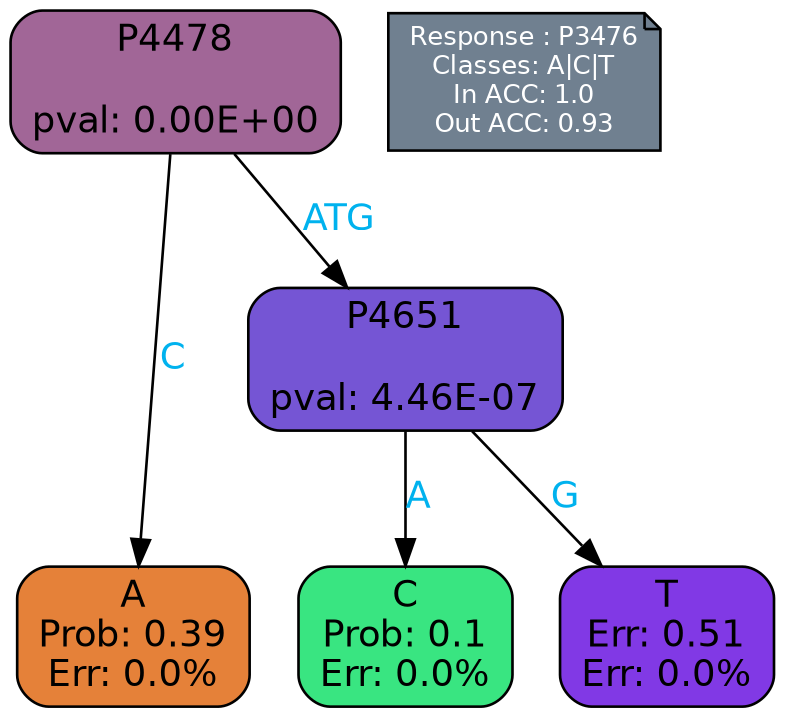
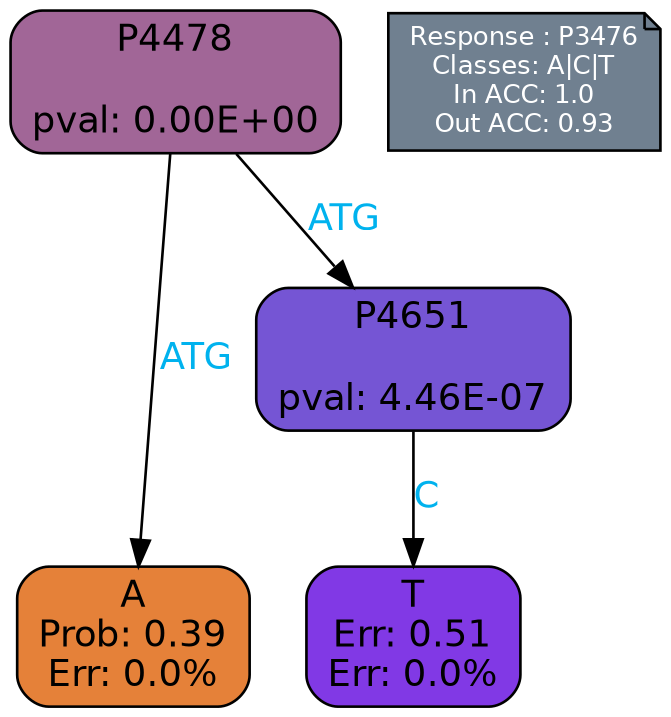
edge "P4478 pval: 0.00E+00" -> "A Prob: 0.39 Err: 0.0%": label "C" -> "ATG"
edge "P4651 pval: 4.46E-07" -> "T Err: 0.51 Err: 0.0%": label "G" -> "C"
node "C Prob: 0.1 Err: 0.0%": removed
